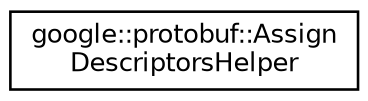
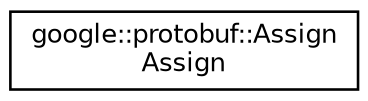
node "google::protobuf::Assign DescriptorsHelper": label "google::protobuf::Assign DescriptorsHelper" -> "google::protobuf::Assign Assign"
